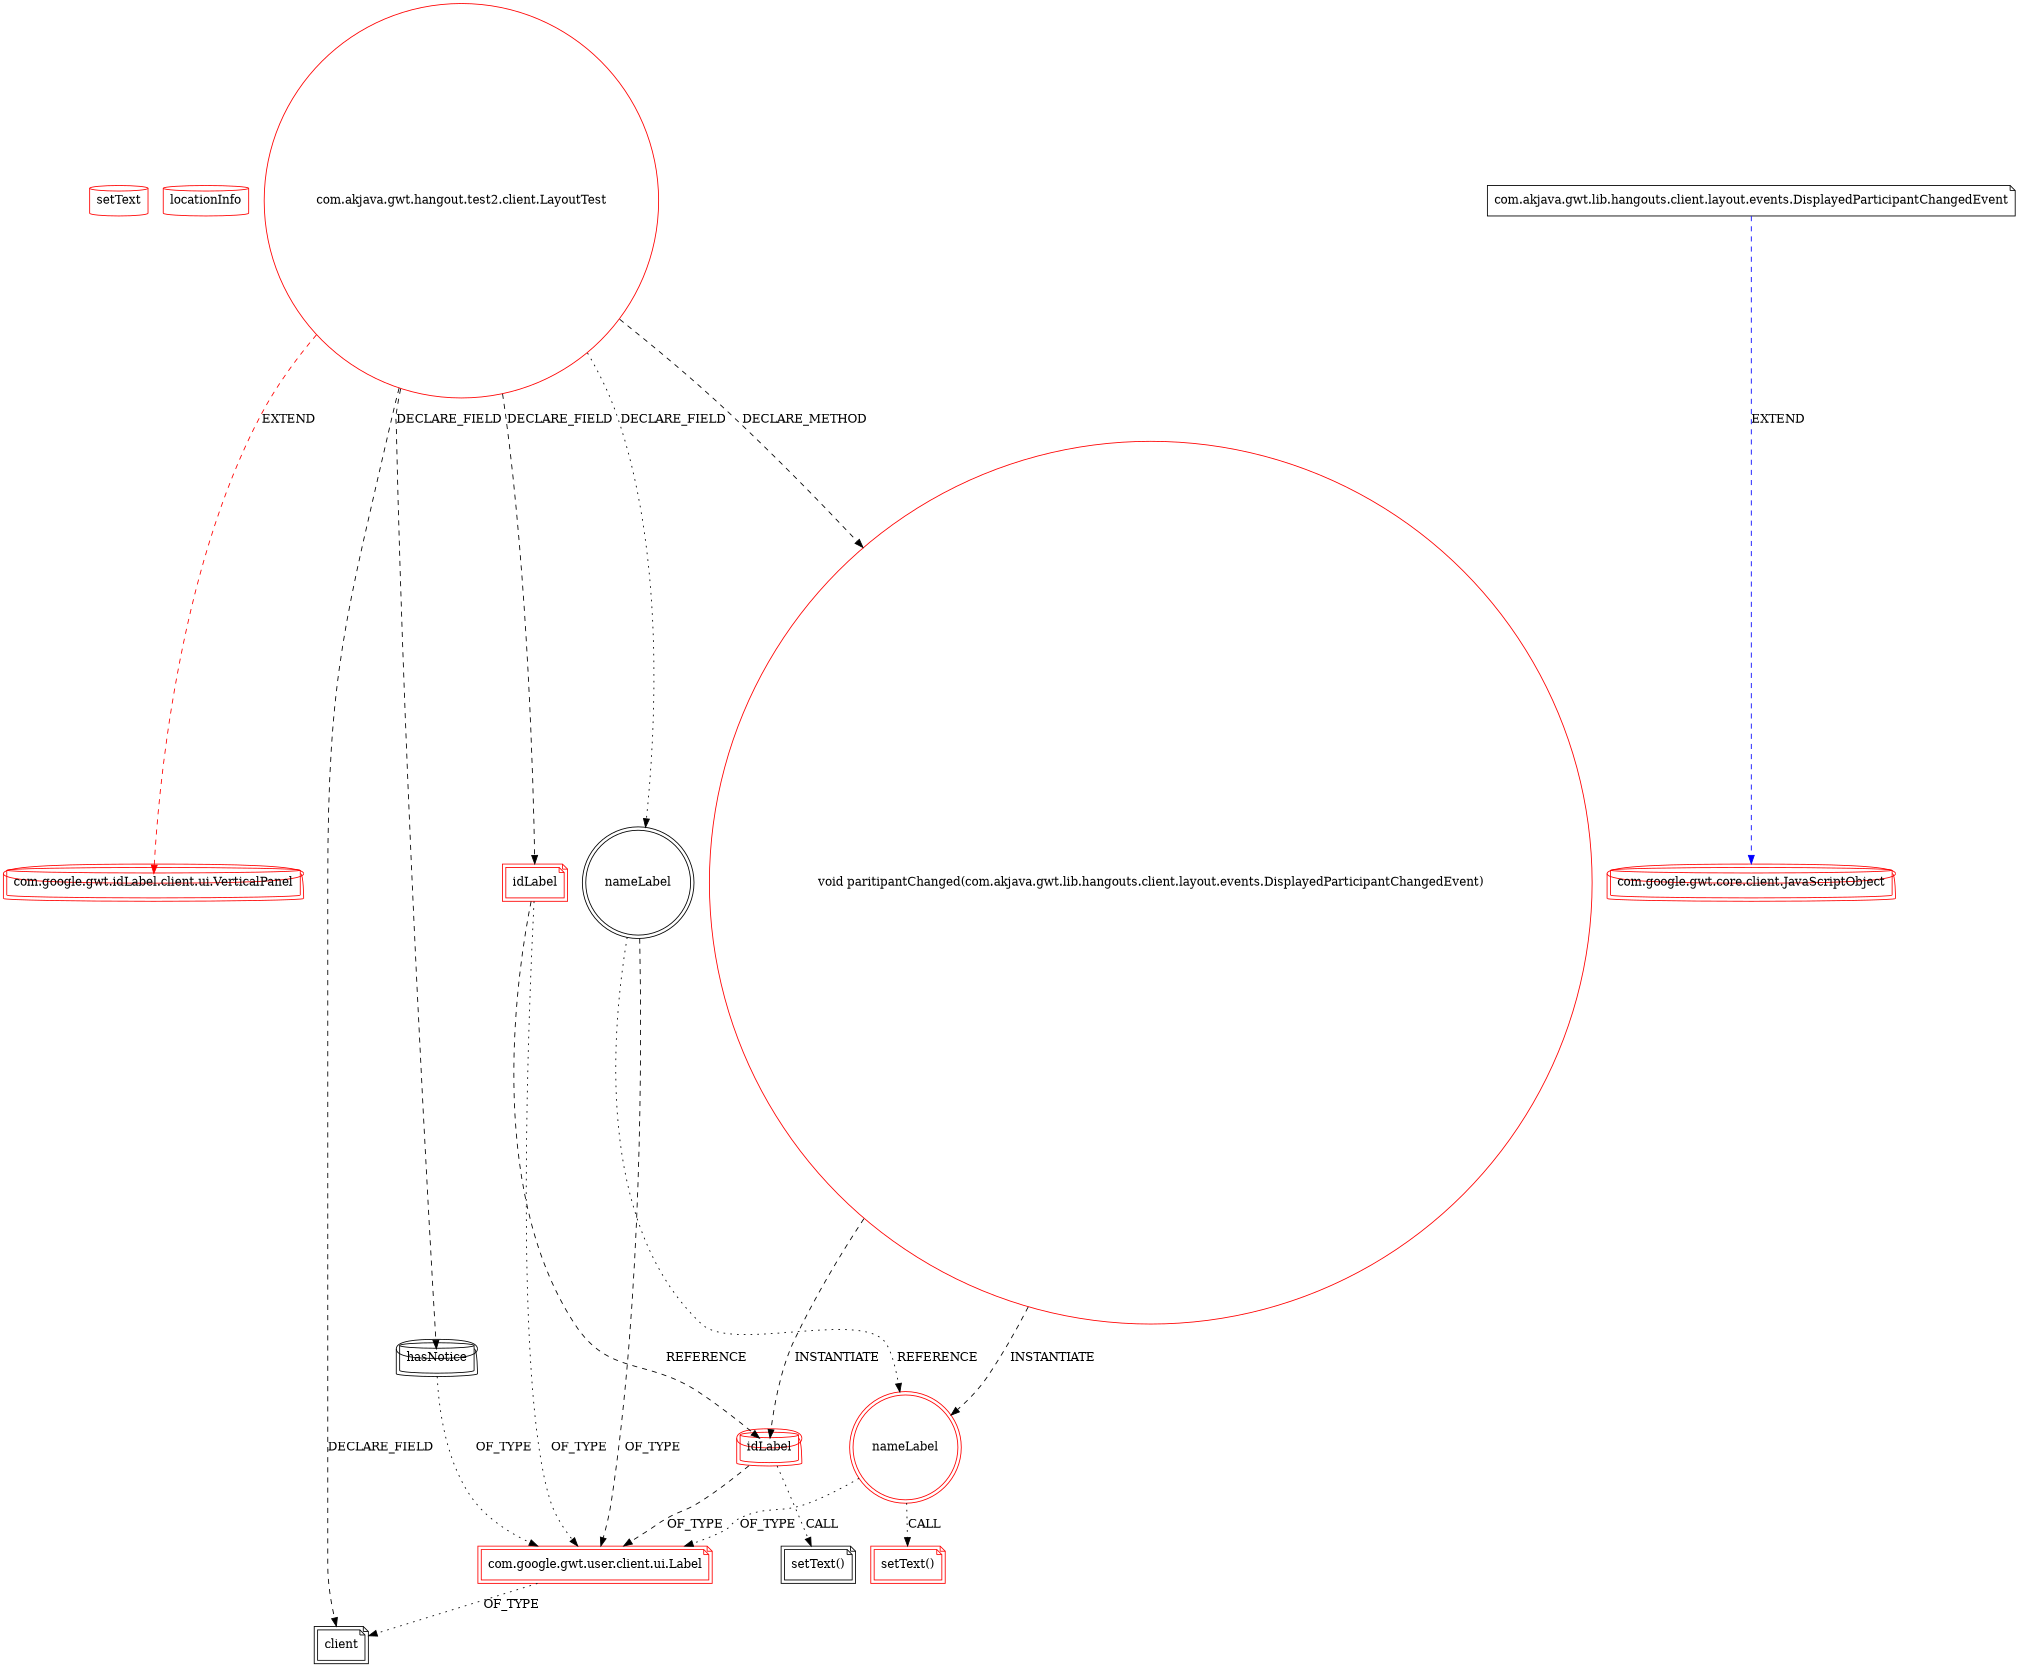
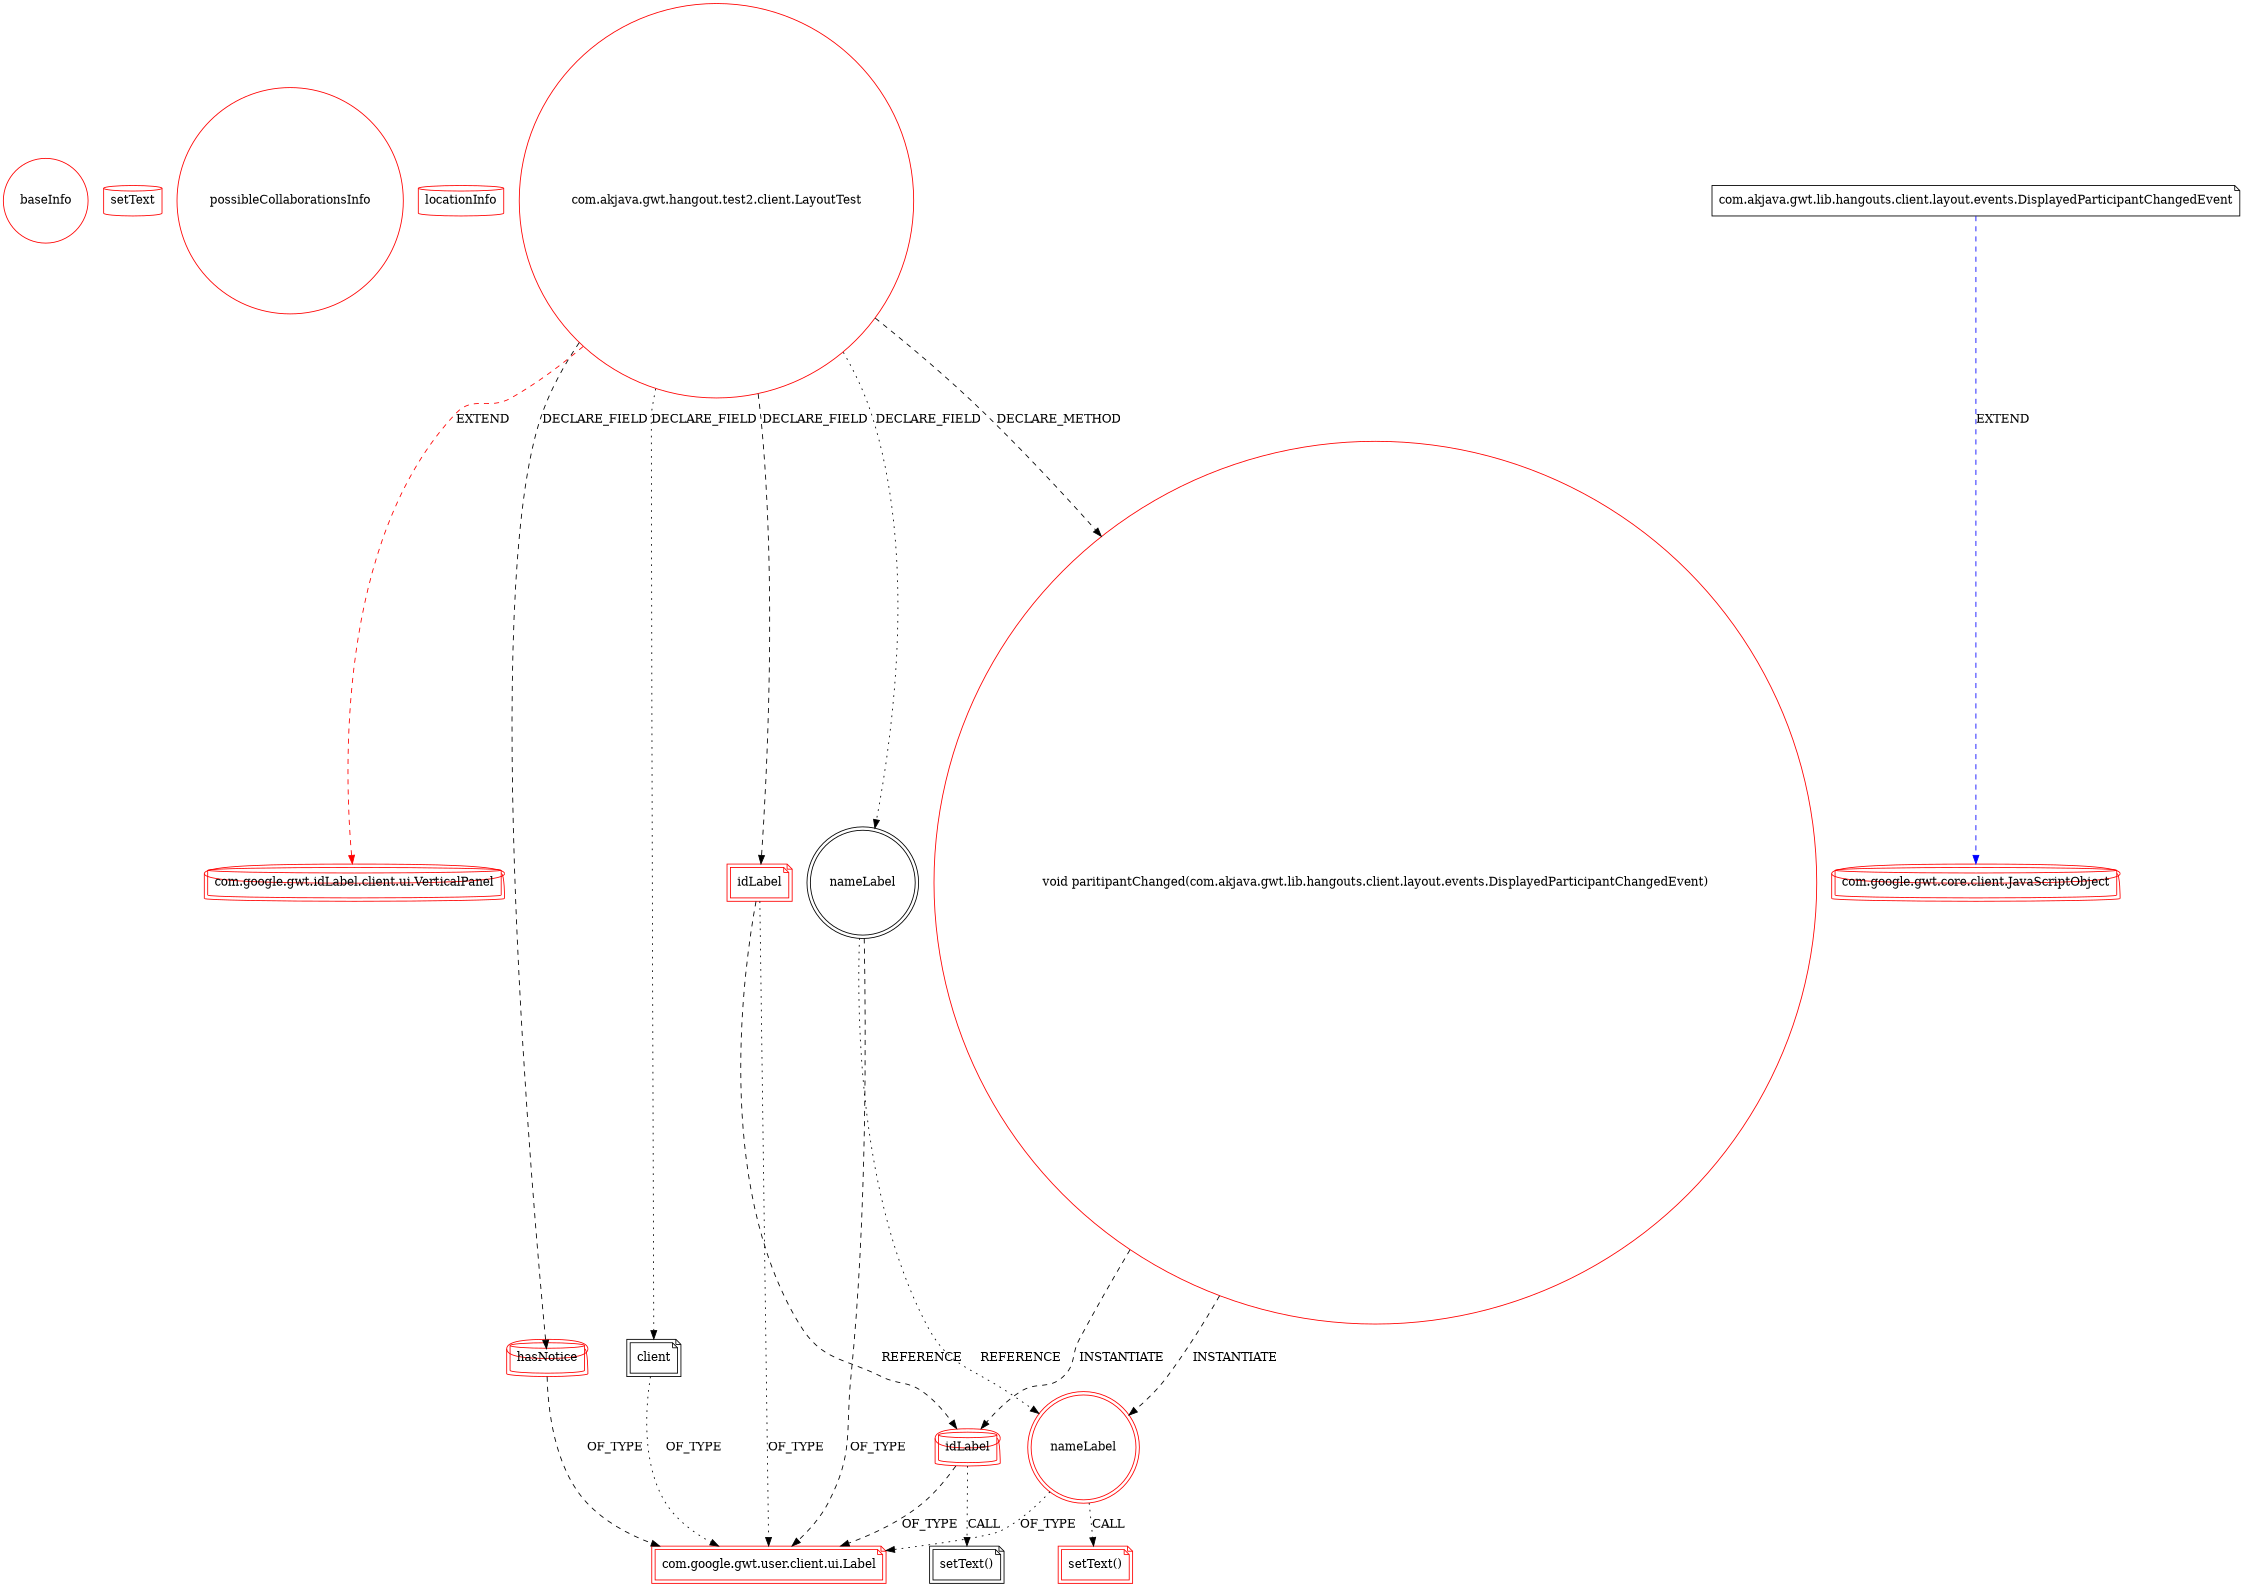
node "baseInfo": added
node "possibleCollaborationsInfo": added
edge "com.akjava.gwt.hangout.test2.client.LayoutTest" -> "client": style dashed -> dotted
node "hasNotice": color black -> red
edge "hasNotice" -> "com.google.gwt.user.client.ui.Label": style dotted -> dashed
edge "com.google.gwt.user.client.ui.Label" -> "client": reversed
